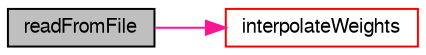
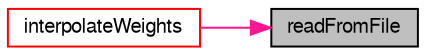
edge "readFromFile" -> "interpolateWeights": reversed
